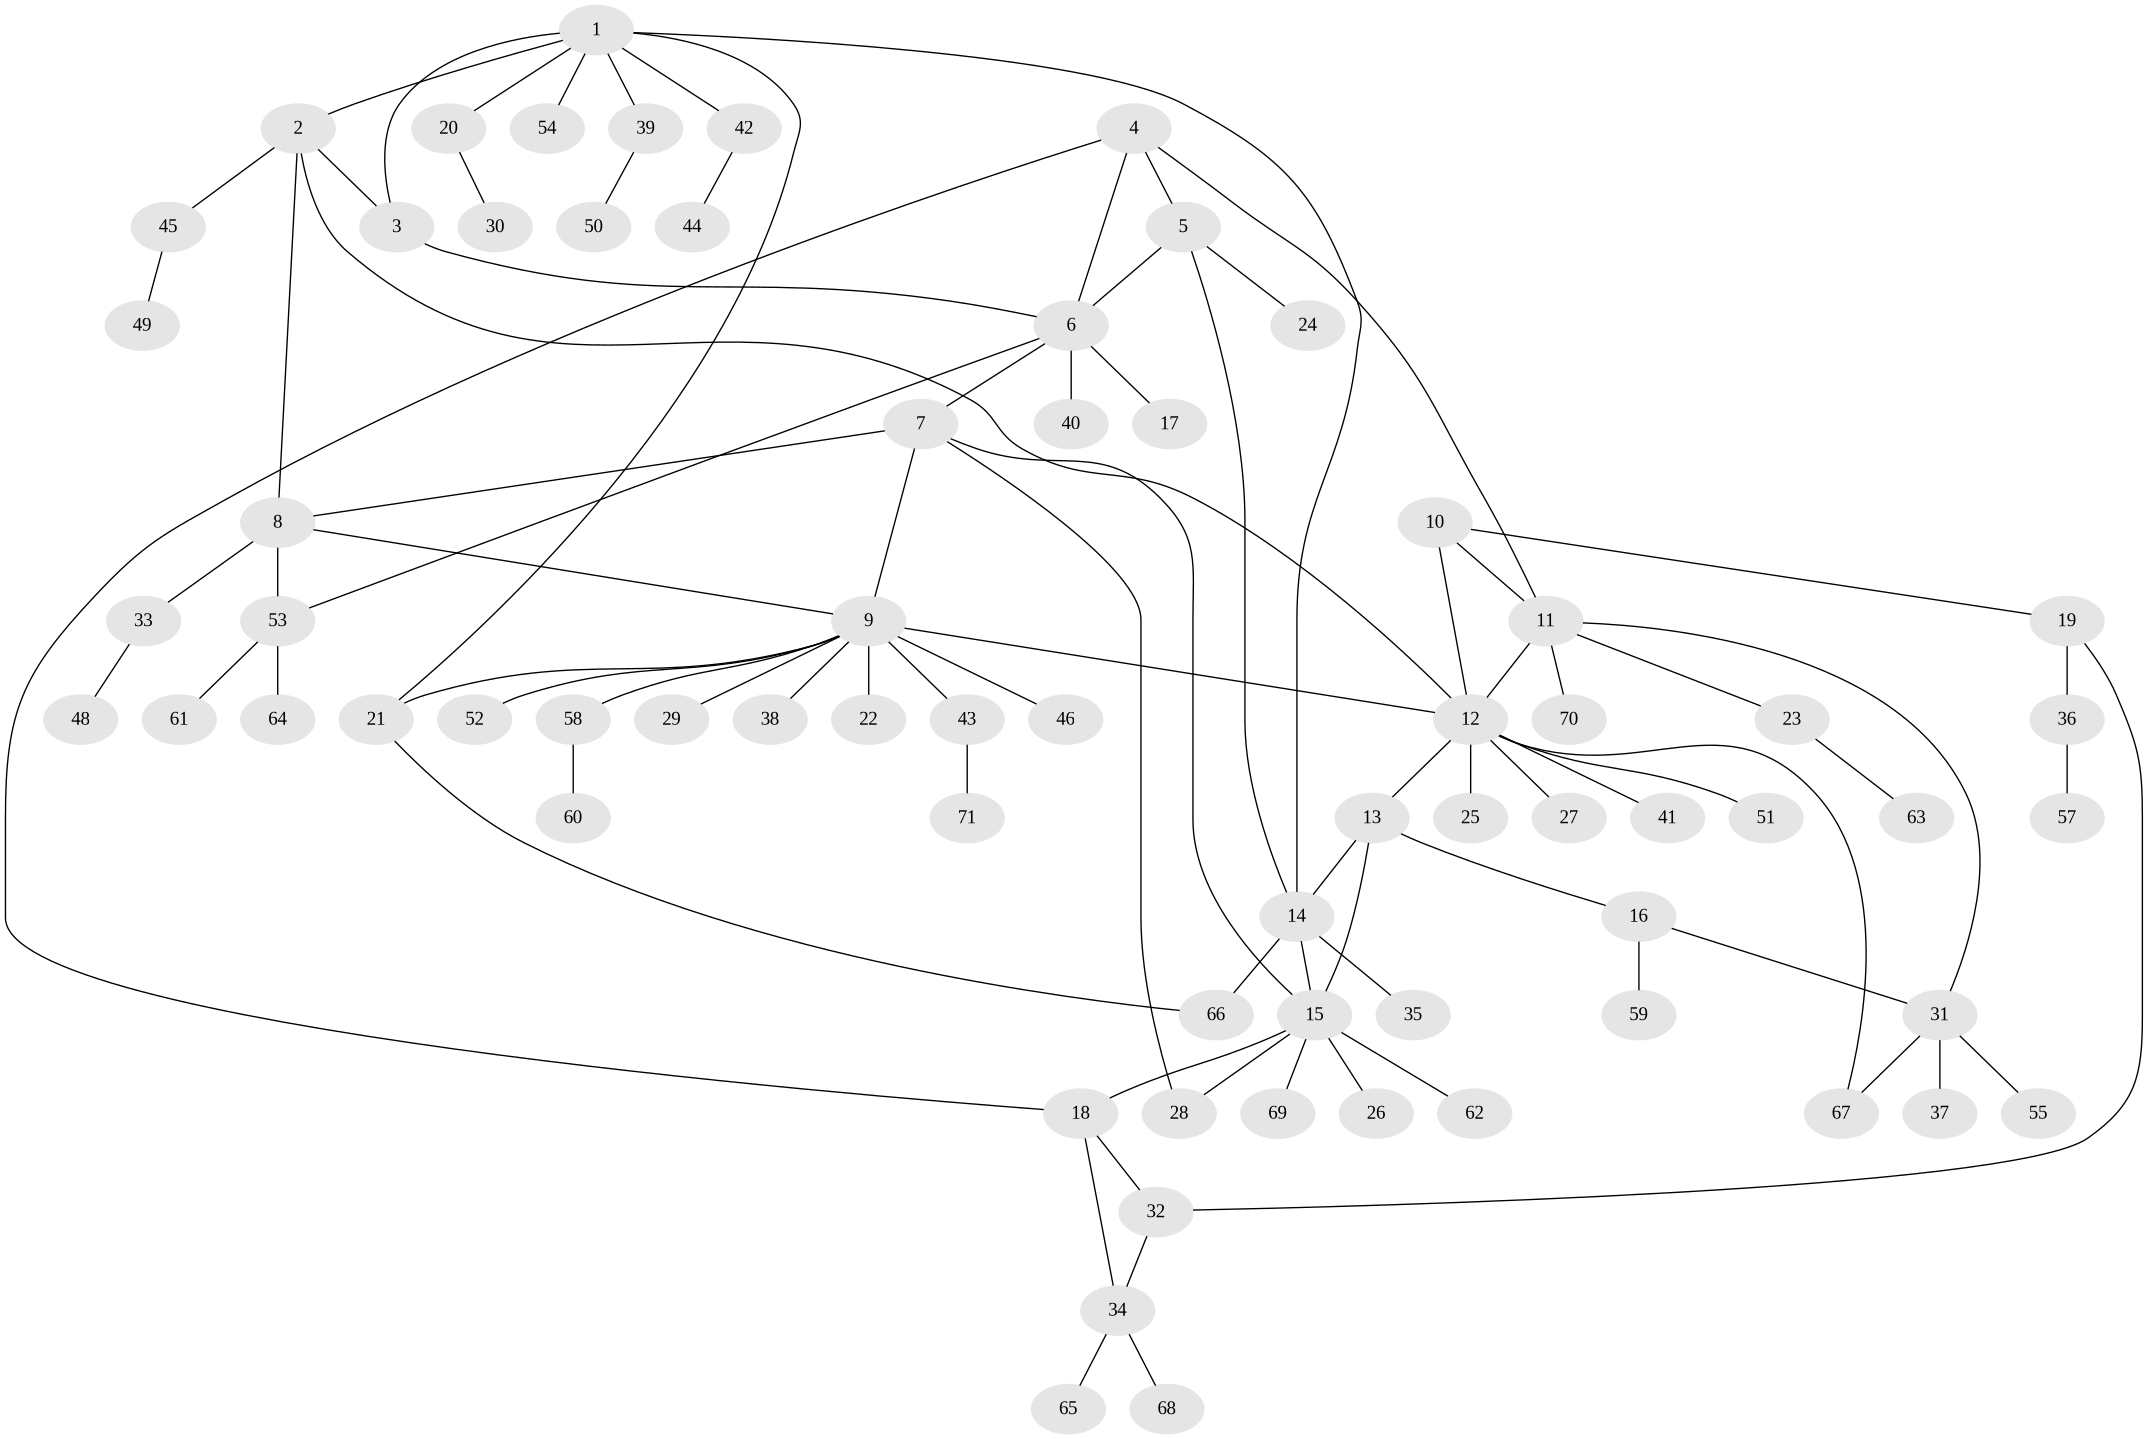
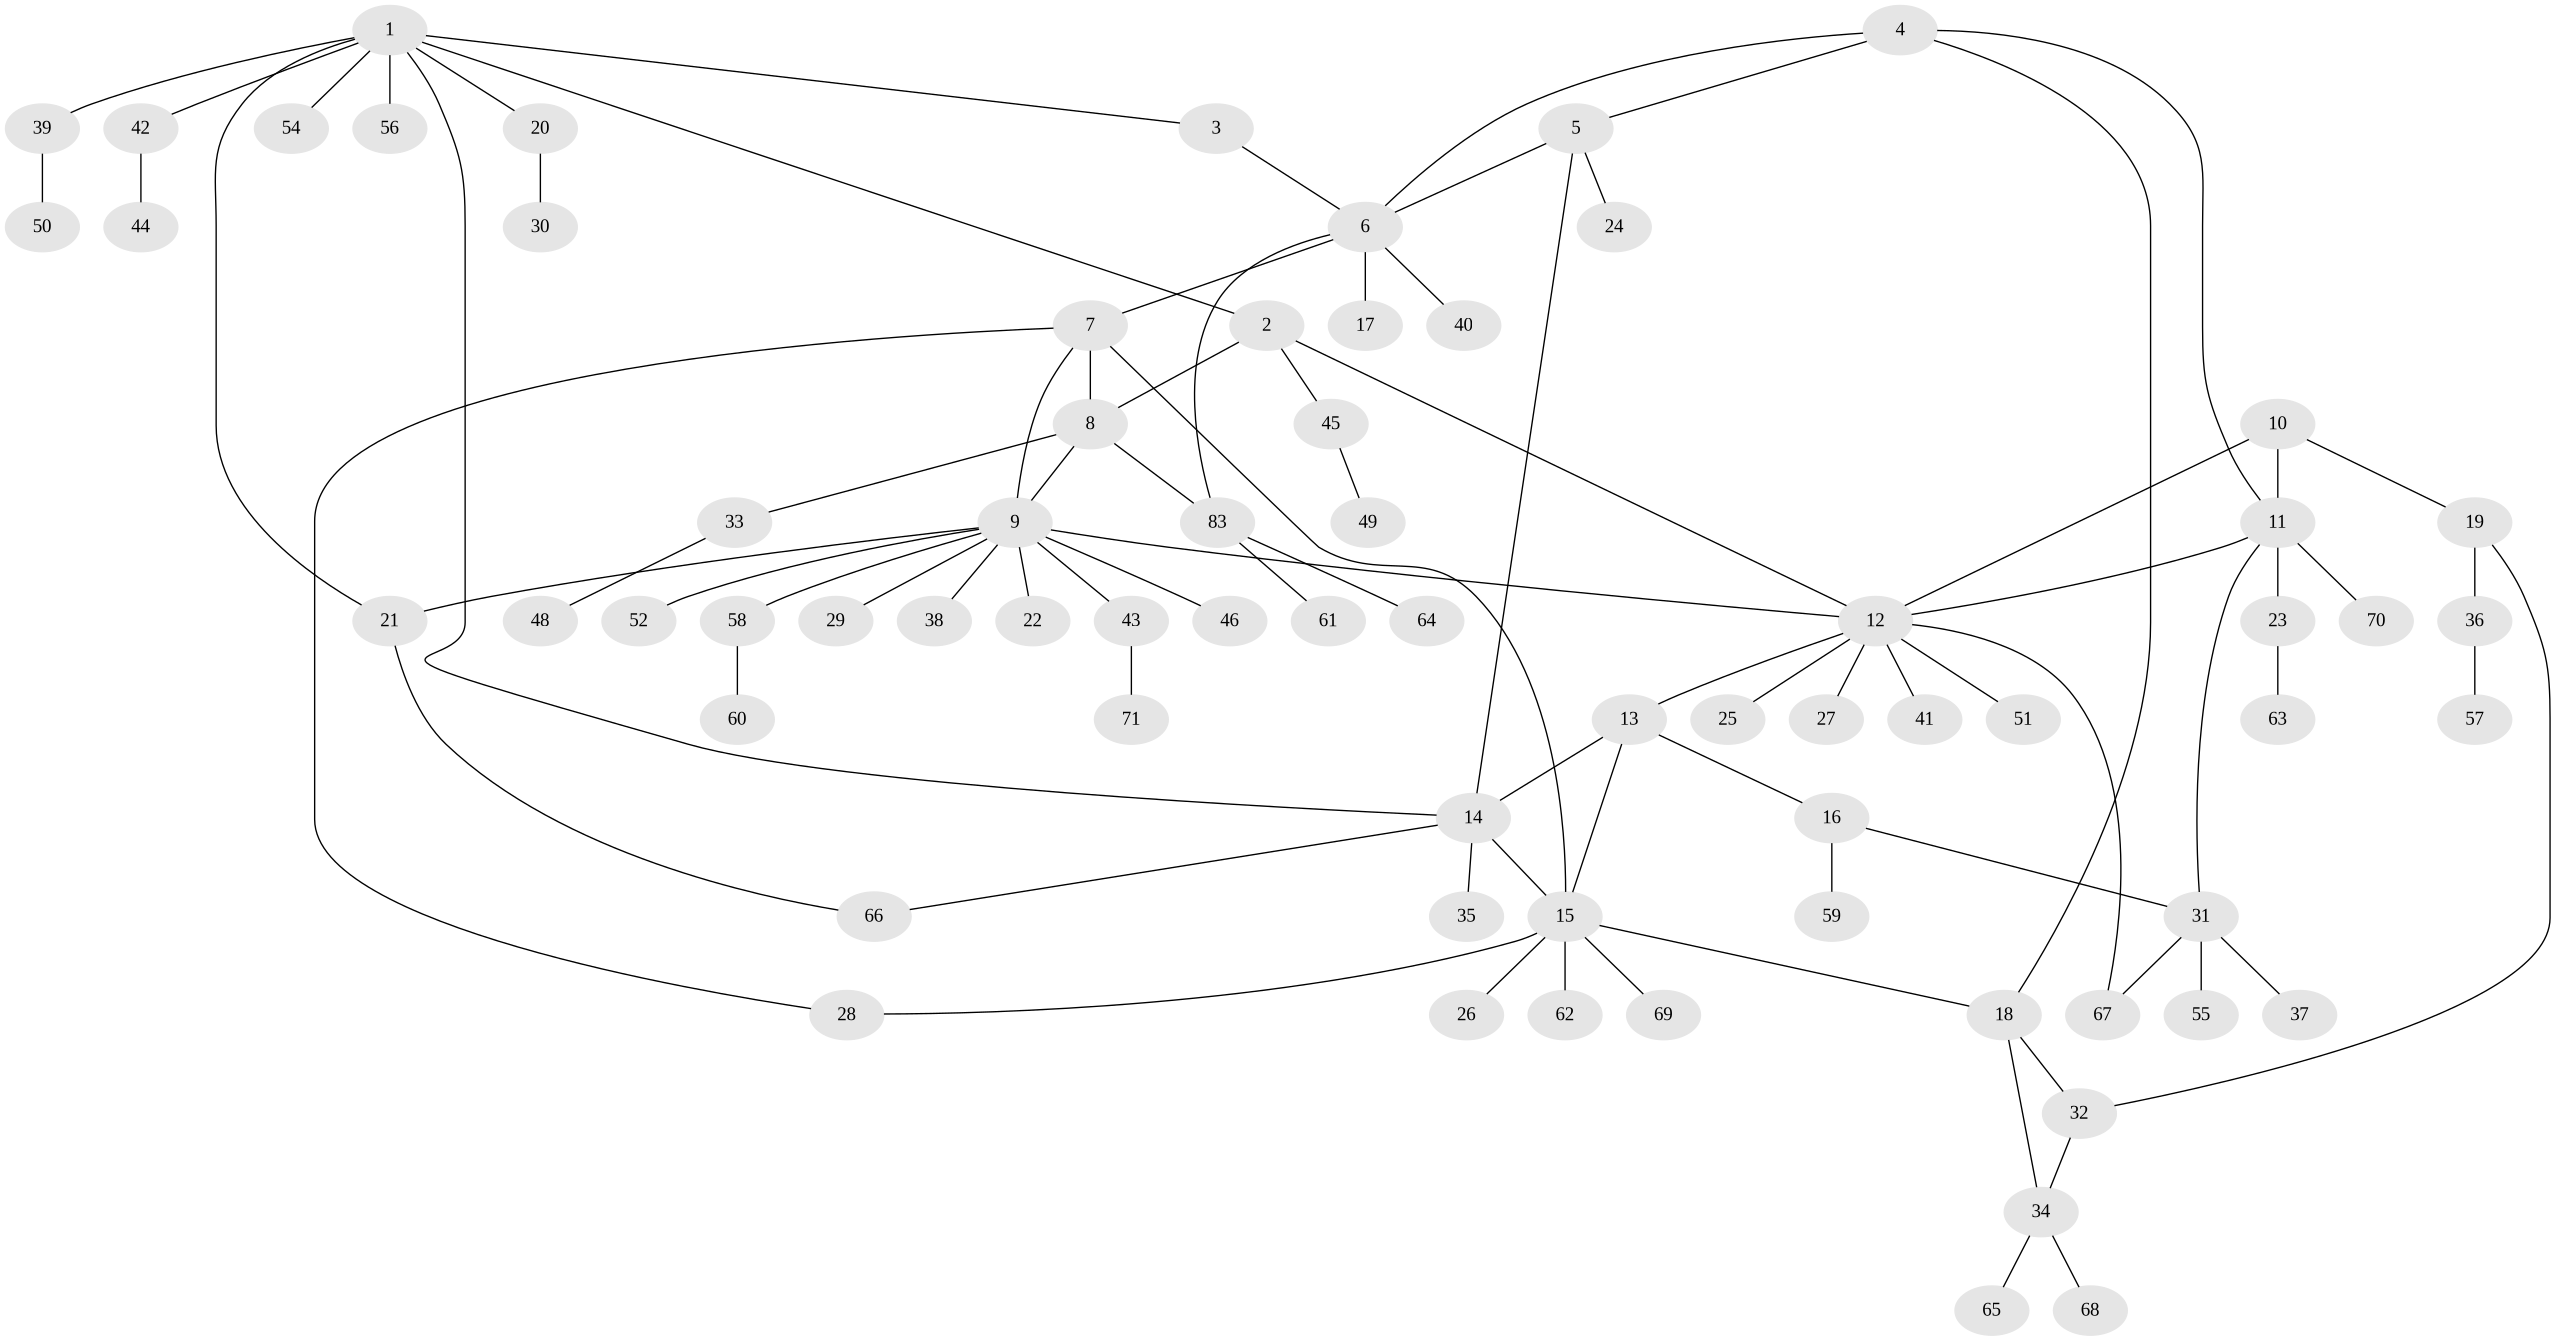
node "56": added
edge "2" -- "3": removed
node "53": label "53" -> "83"
